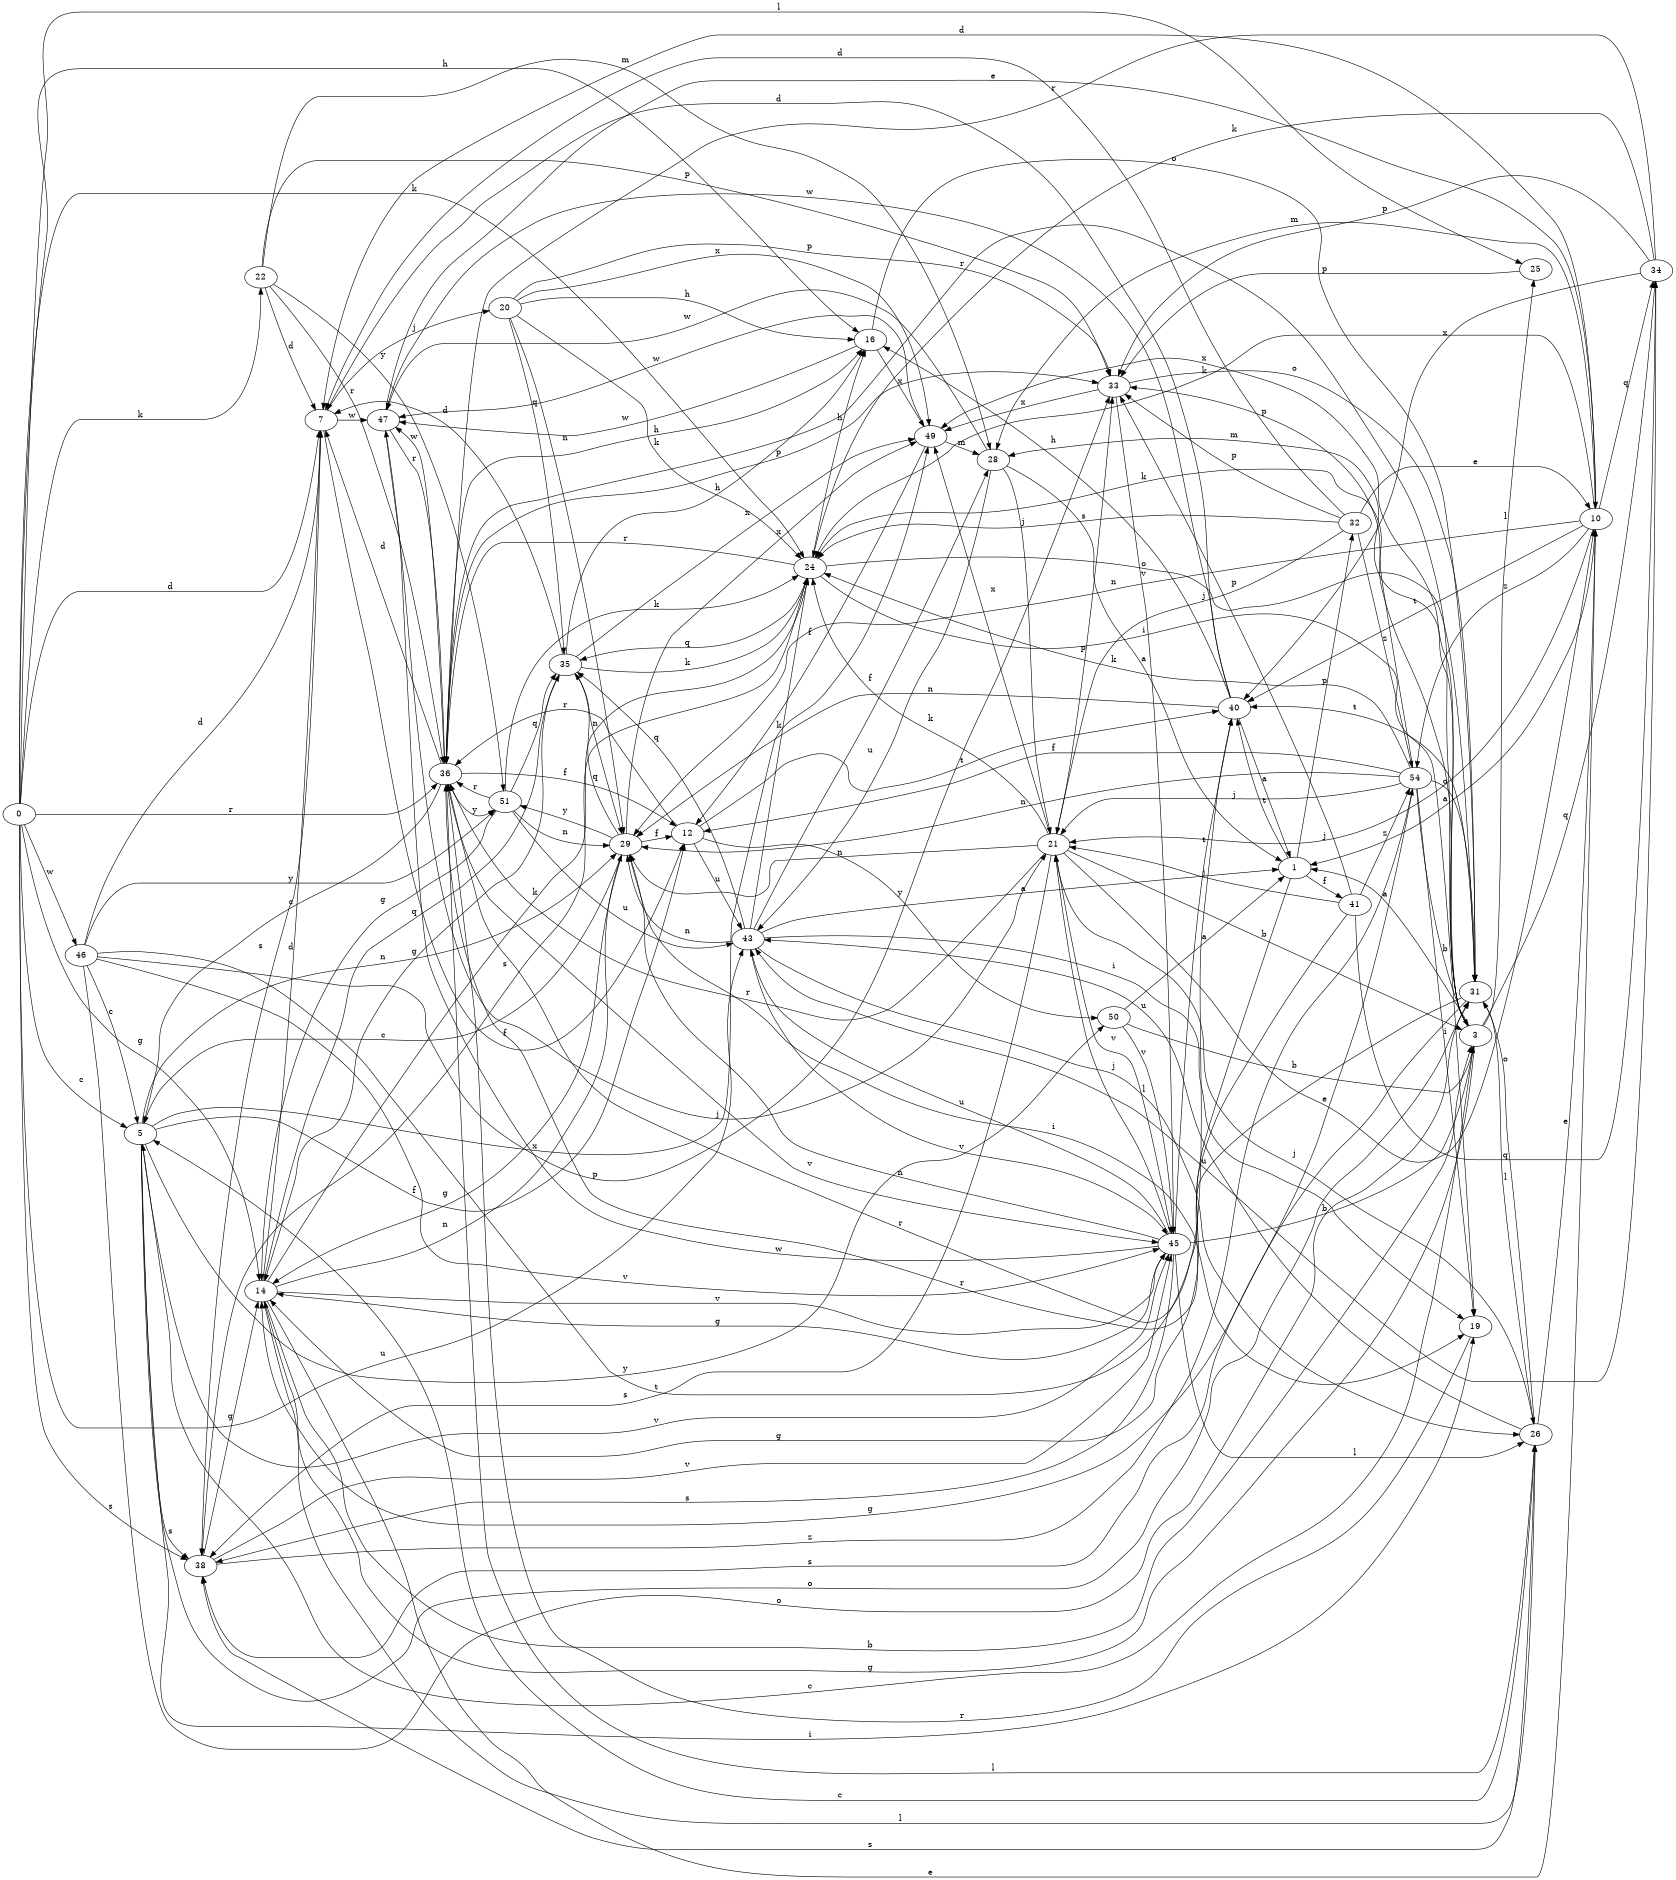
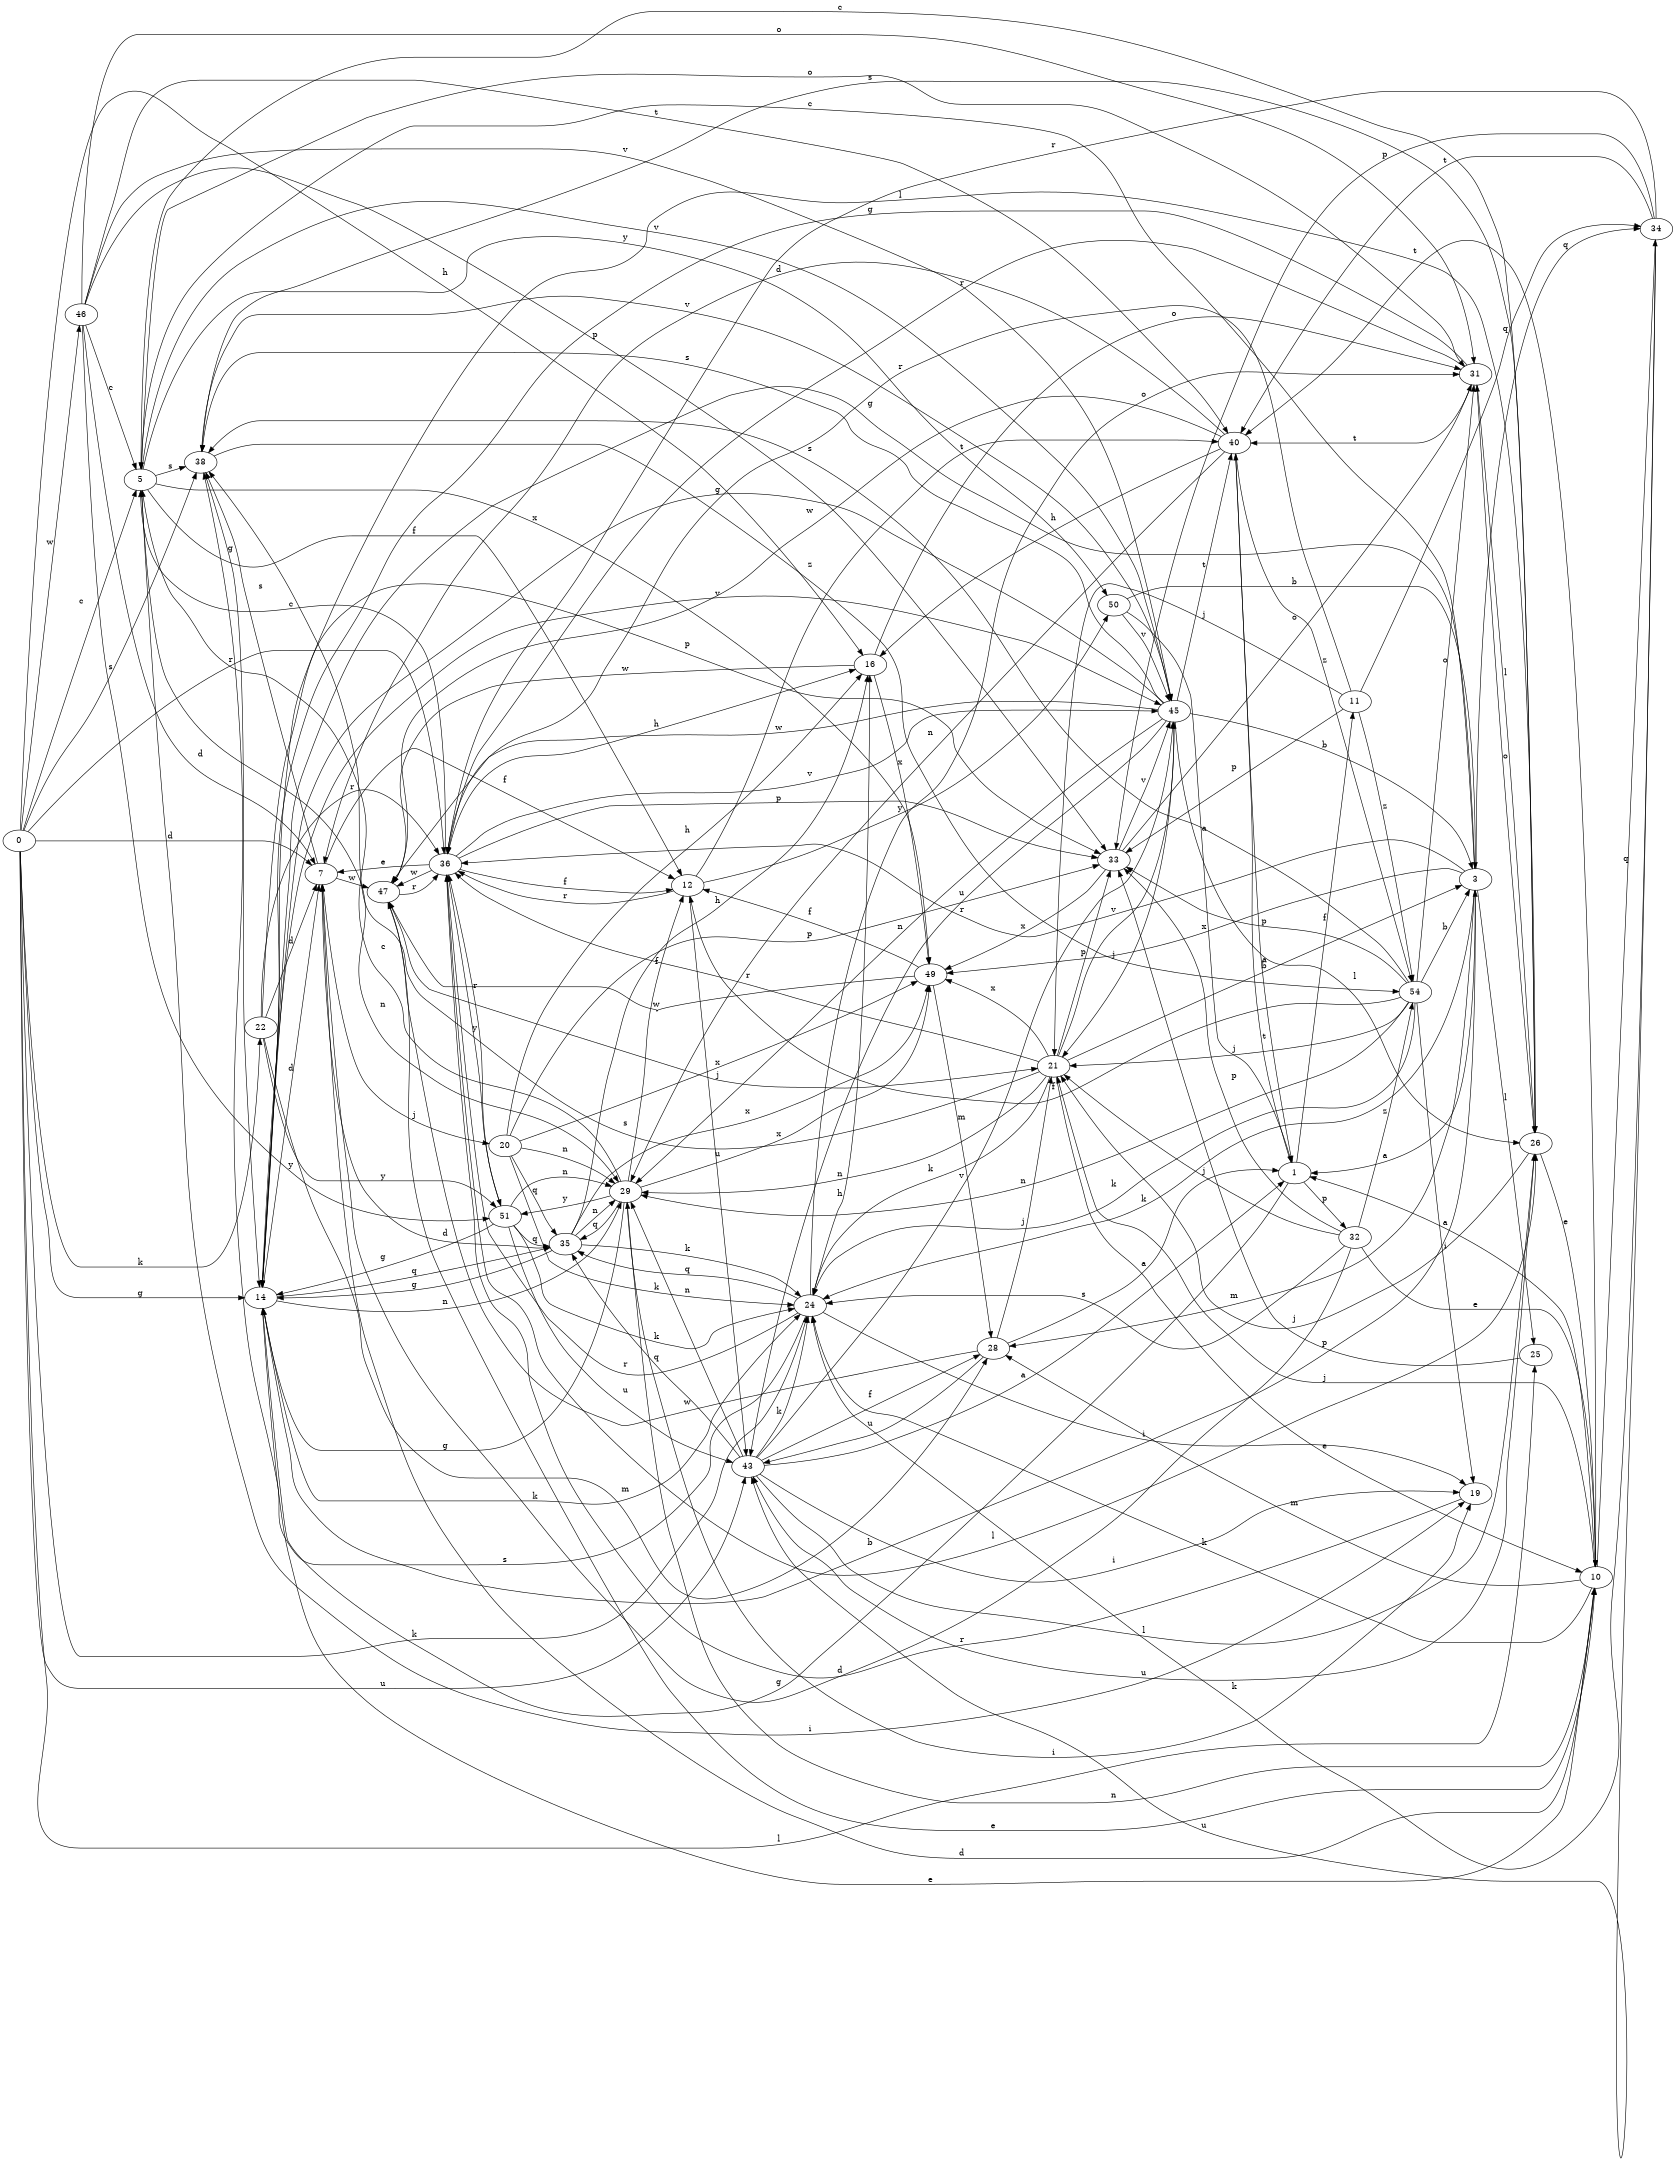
edge "34" -> "40": label "x" -> "t"
edge "36" -> "7": label "d" -> "e"
edge "10" -> "54": now "40" -> "54"
node "41": label "41" -> "11"
